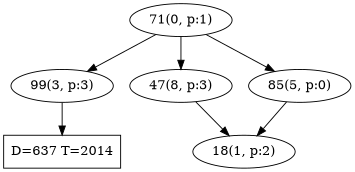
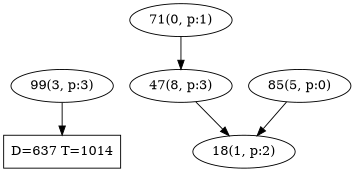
edge "71(0, p:1)" -> "99(3, p:3)": removed
edge "71(0, p:1)" -> "85(5, p:0)": removed
node "D=637 T=2014": label "D=637 T=2014" -> "D=637 T=1014"
